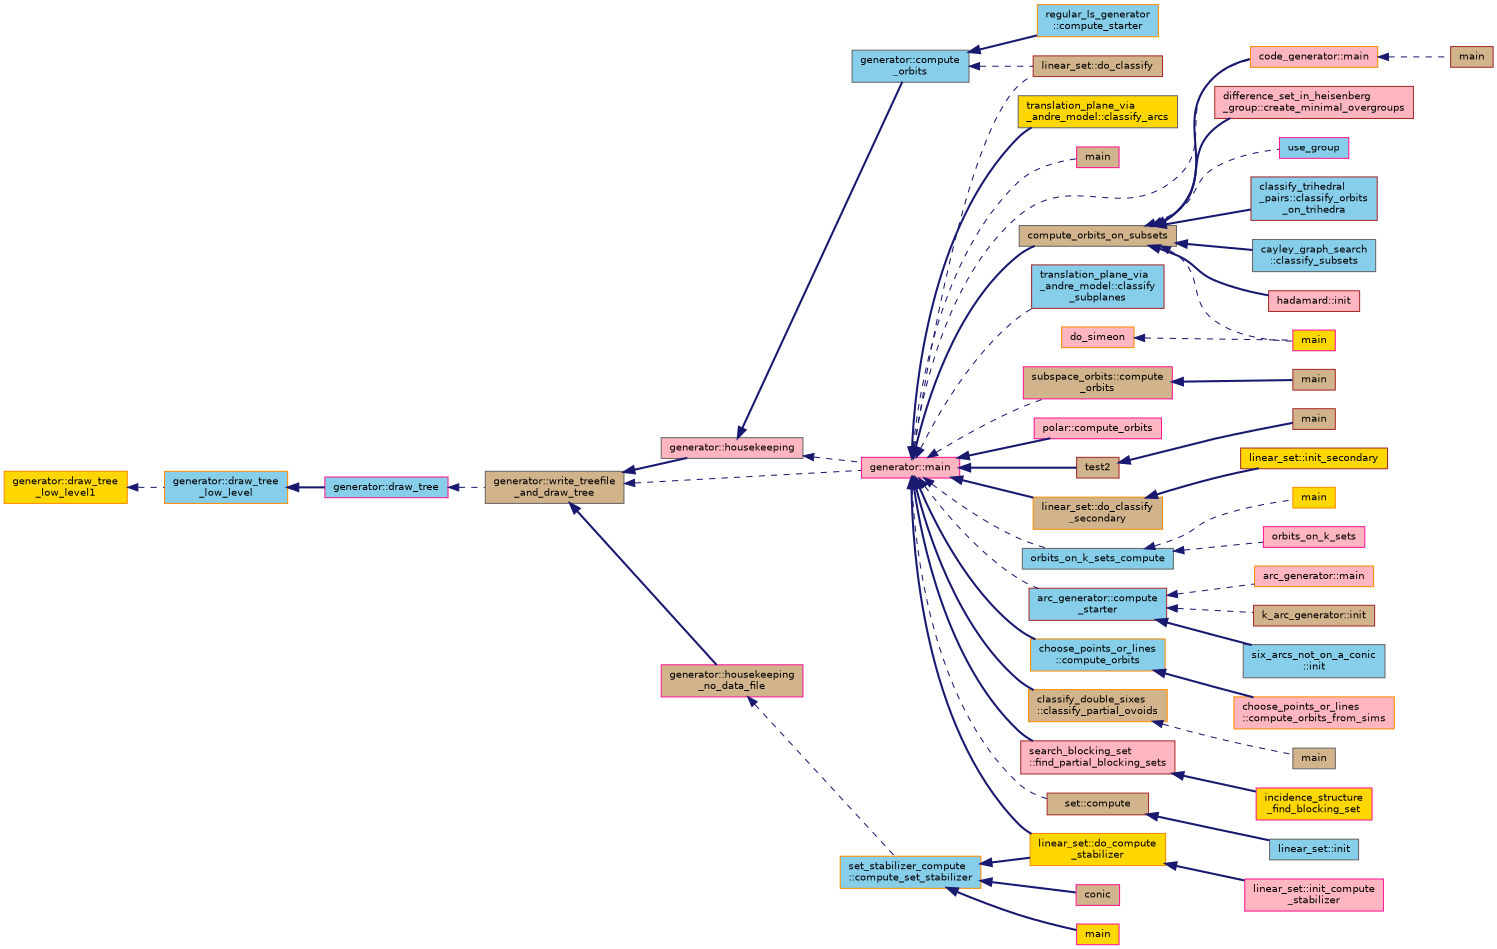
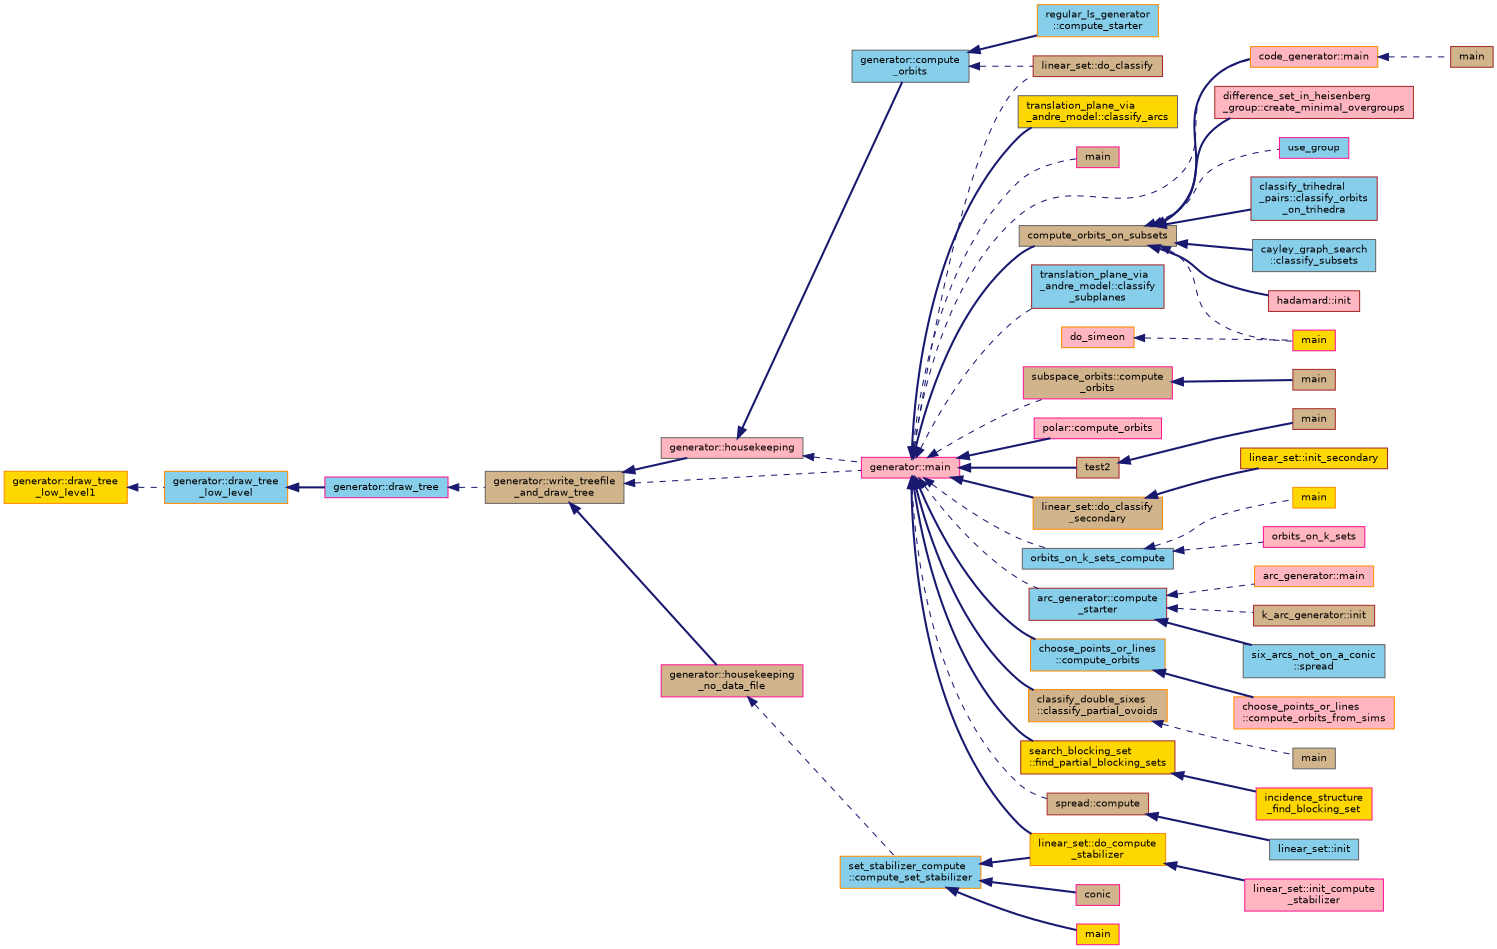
node "six_arcs_not_on_a_conic ::init": label "six_arcs_not_on_a_conic ::init" -> "six_arcs_not_on_a_conic ::spread"
node "search_blocking_set ::find_partial_blocking_sets": fillcolor lightpink -> gold
node "set::compute": label "set::compute" -> "spread::compute"
